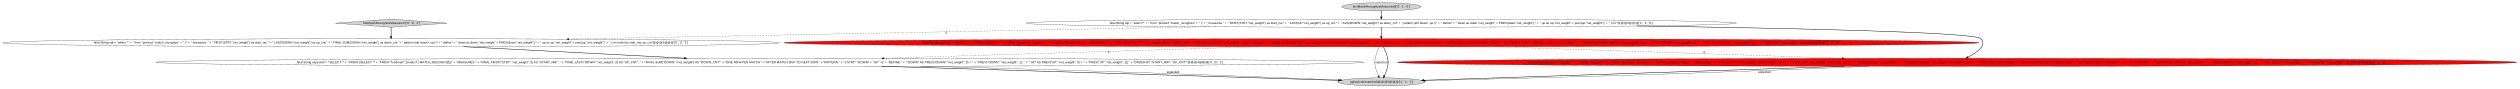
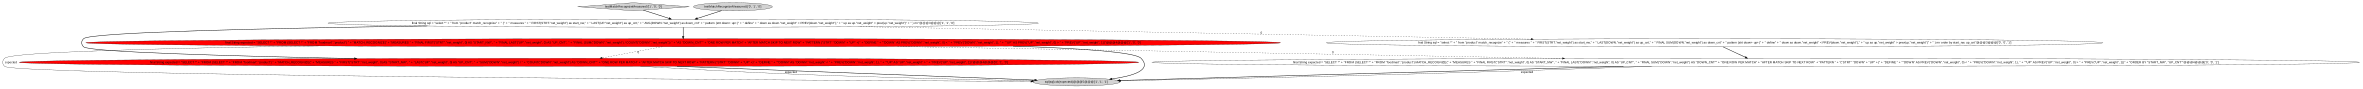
node "testMatchRecognizeMeasures5['1', '0', '0']": added
node "testMatchRecognizeMeasures7['0', '0', '1']": removed
